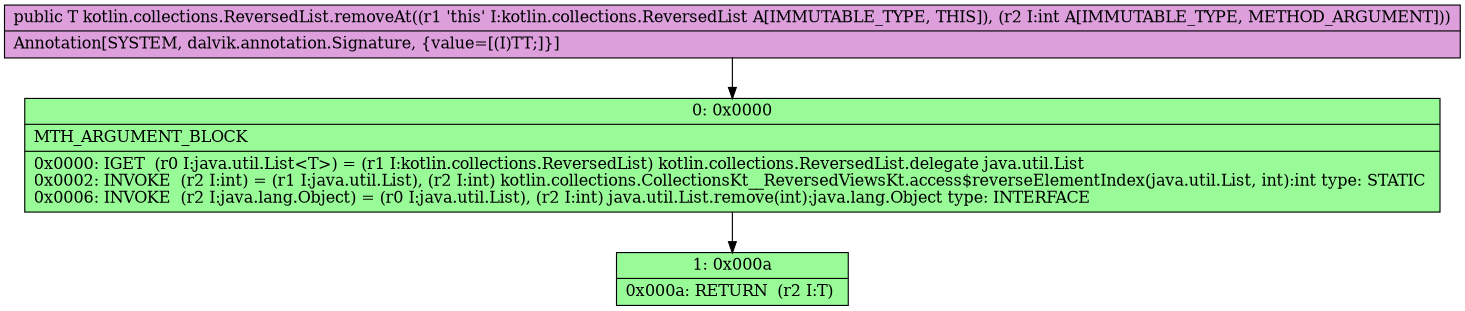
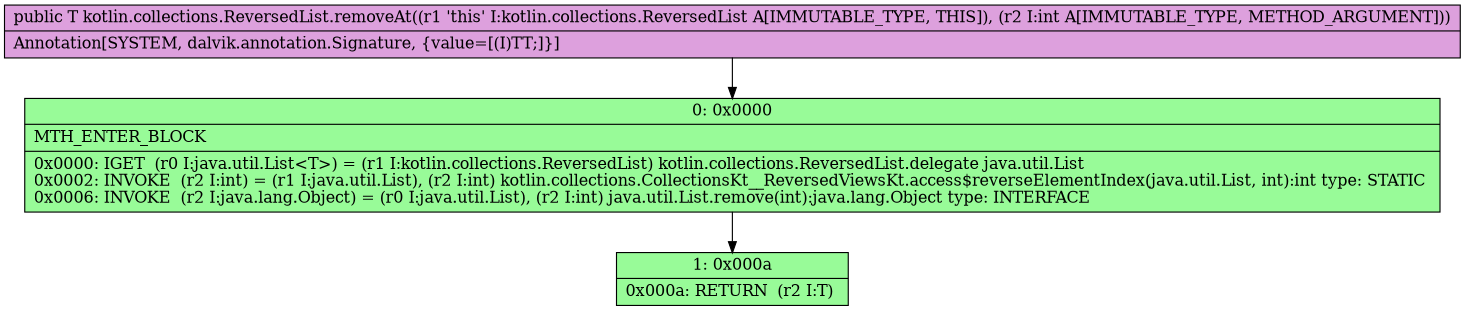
node "0: 0x0000": text "MTH_ARGUMENT_BLOCK" -> "MTH_ENTER_BLOCK"
